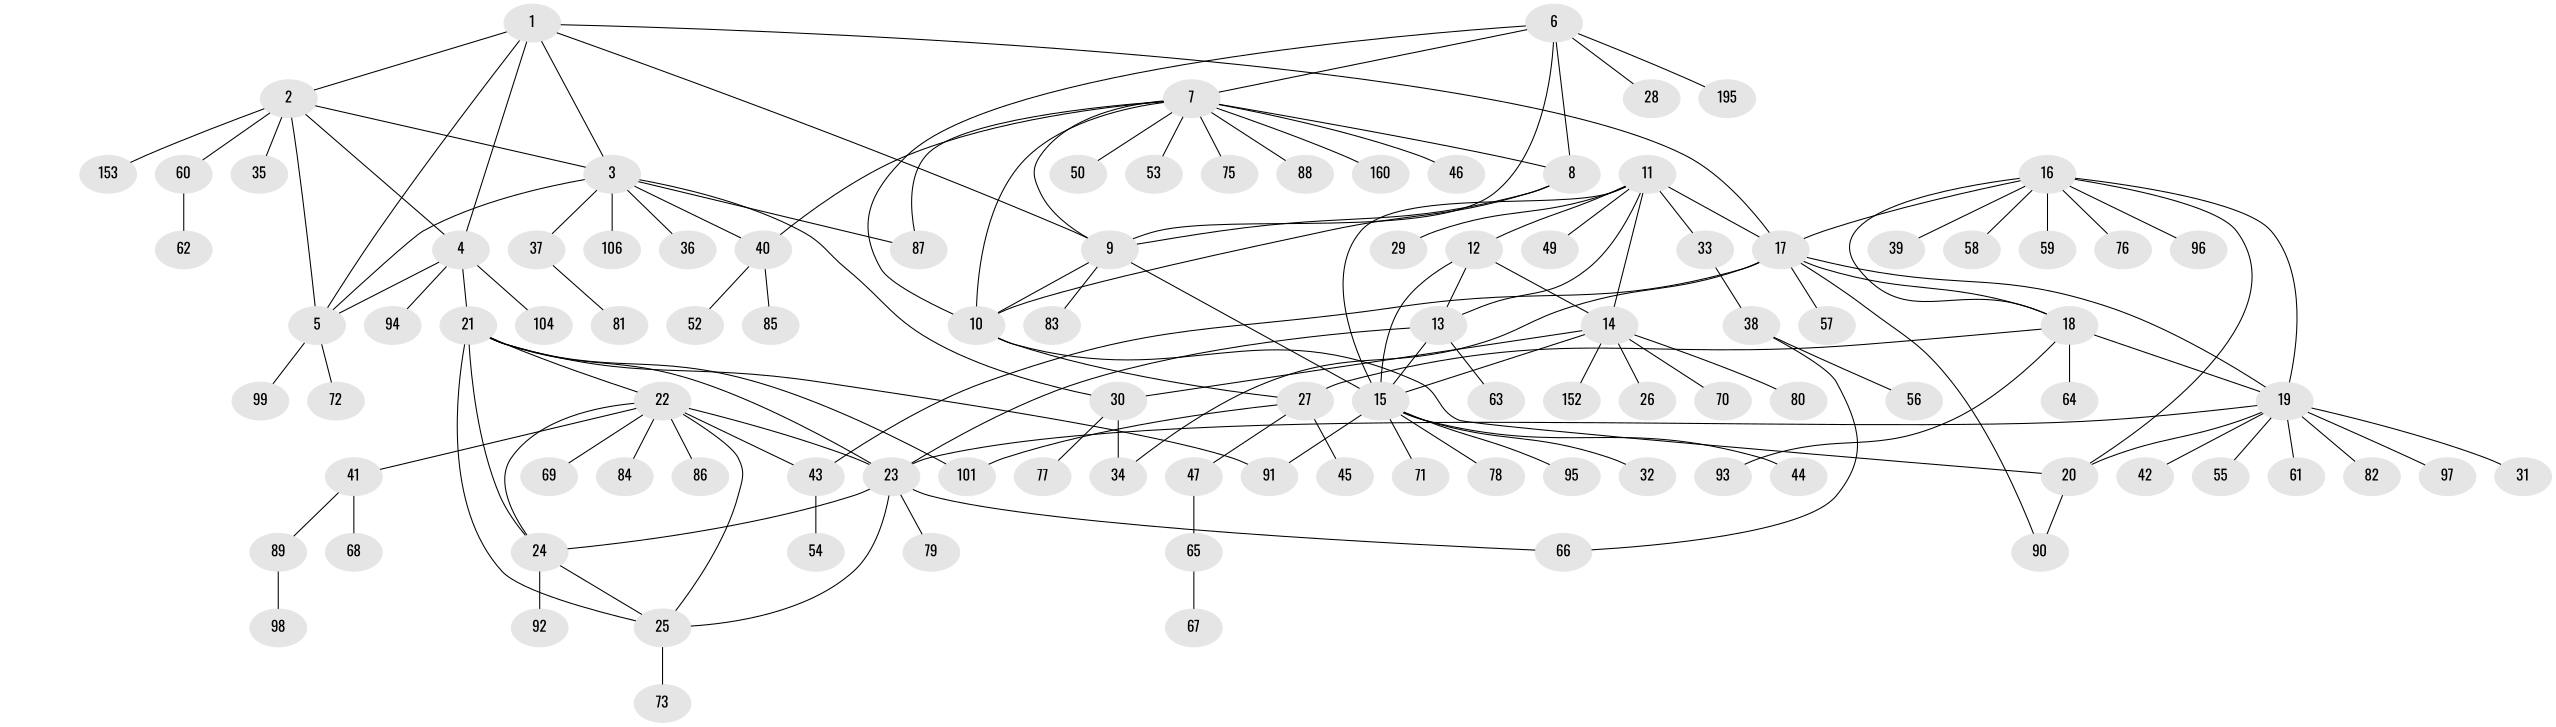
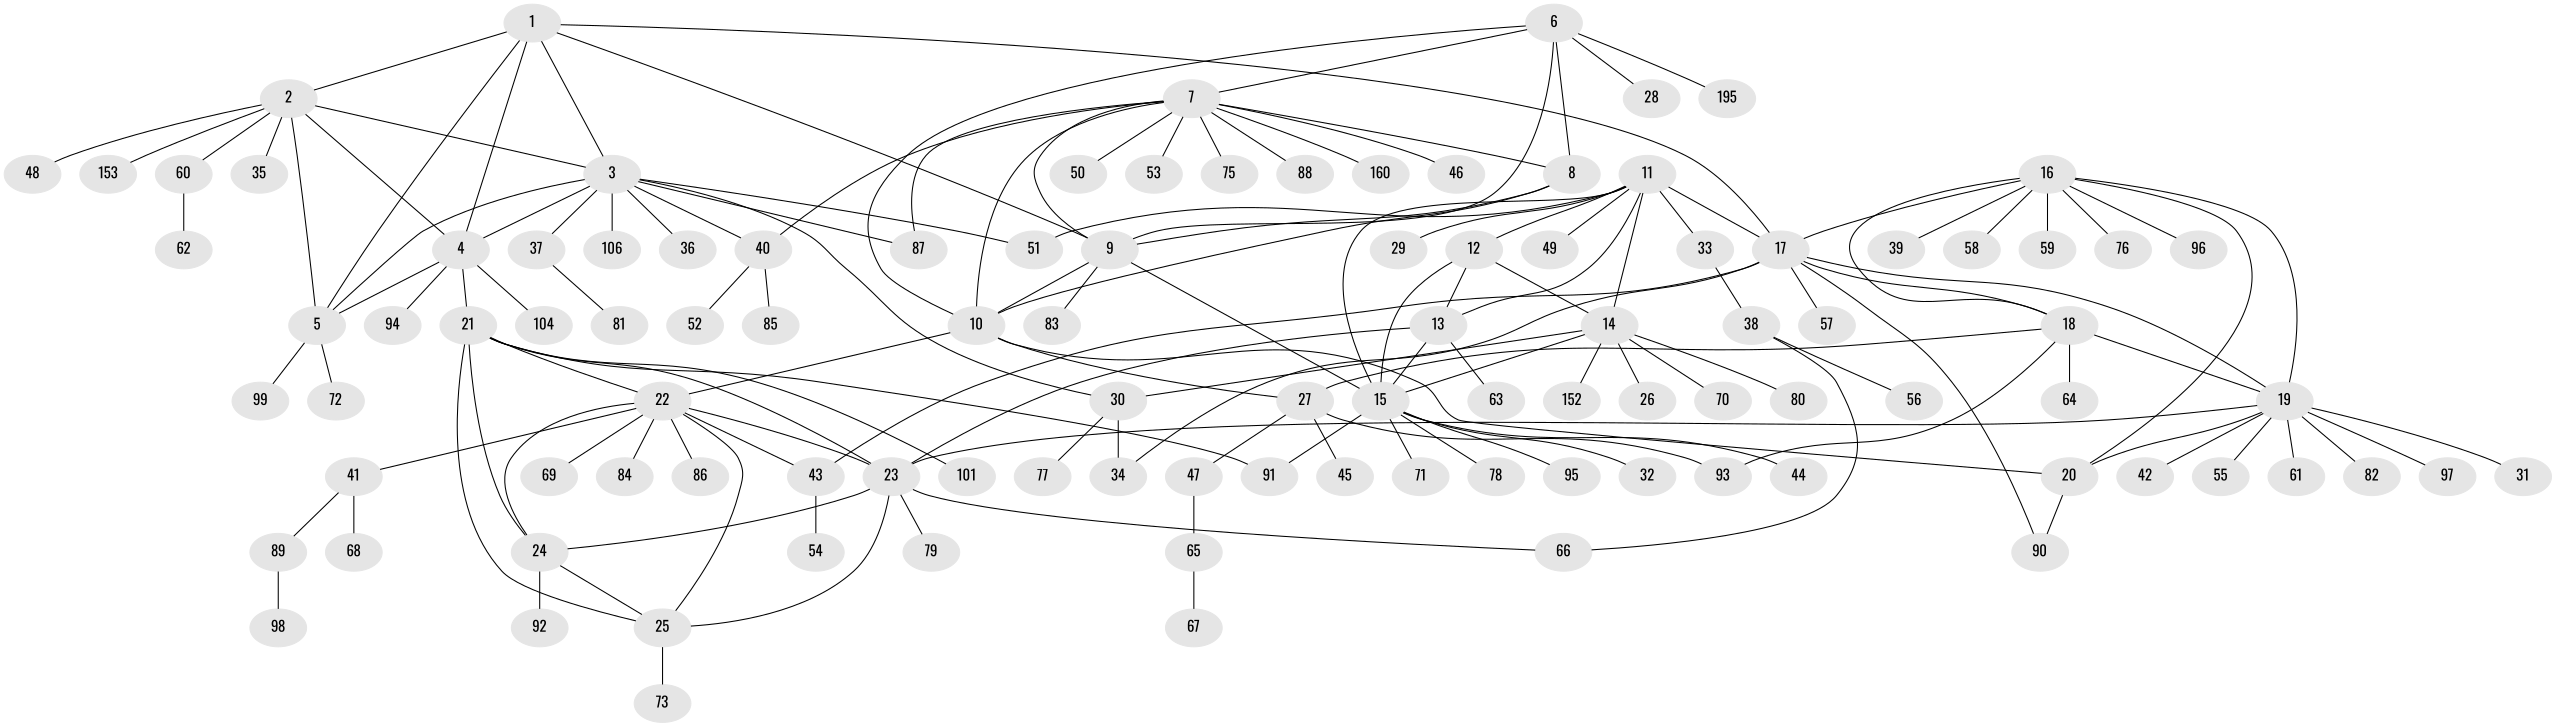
node "48": added
edge "3" -- "4": added
node "51": added
edge "10" -- "22": added
edge "27" -- "101": now "27" -- "93"
